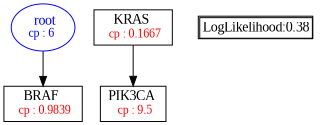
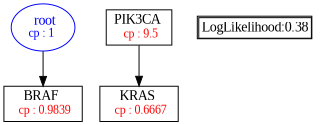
node "root": text "cp : 6" -> "cp : 1"
node "KRAS": text "cp : 0.1667" -> "cp : 0.6667"
edge "KRAS" -> "PIK3CA": reversed
